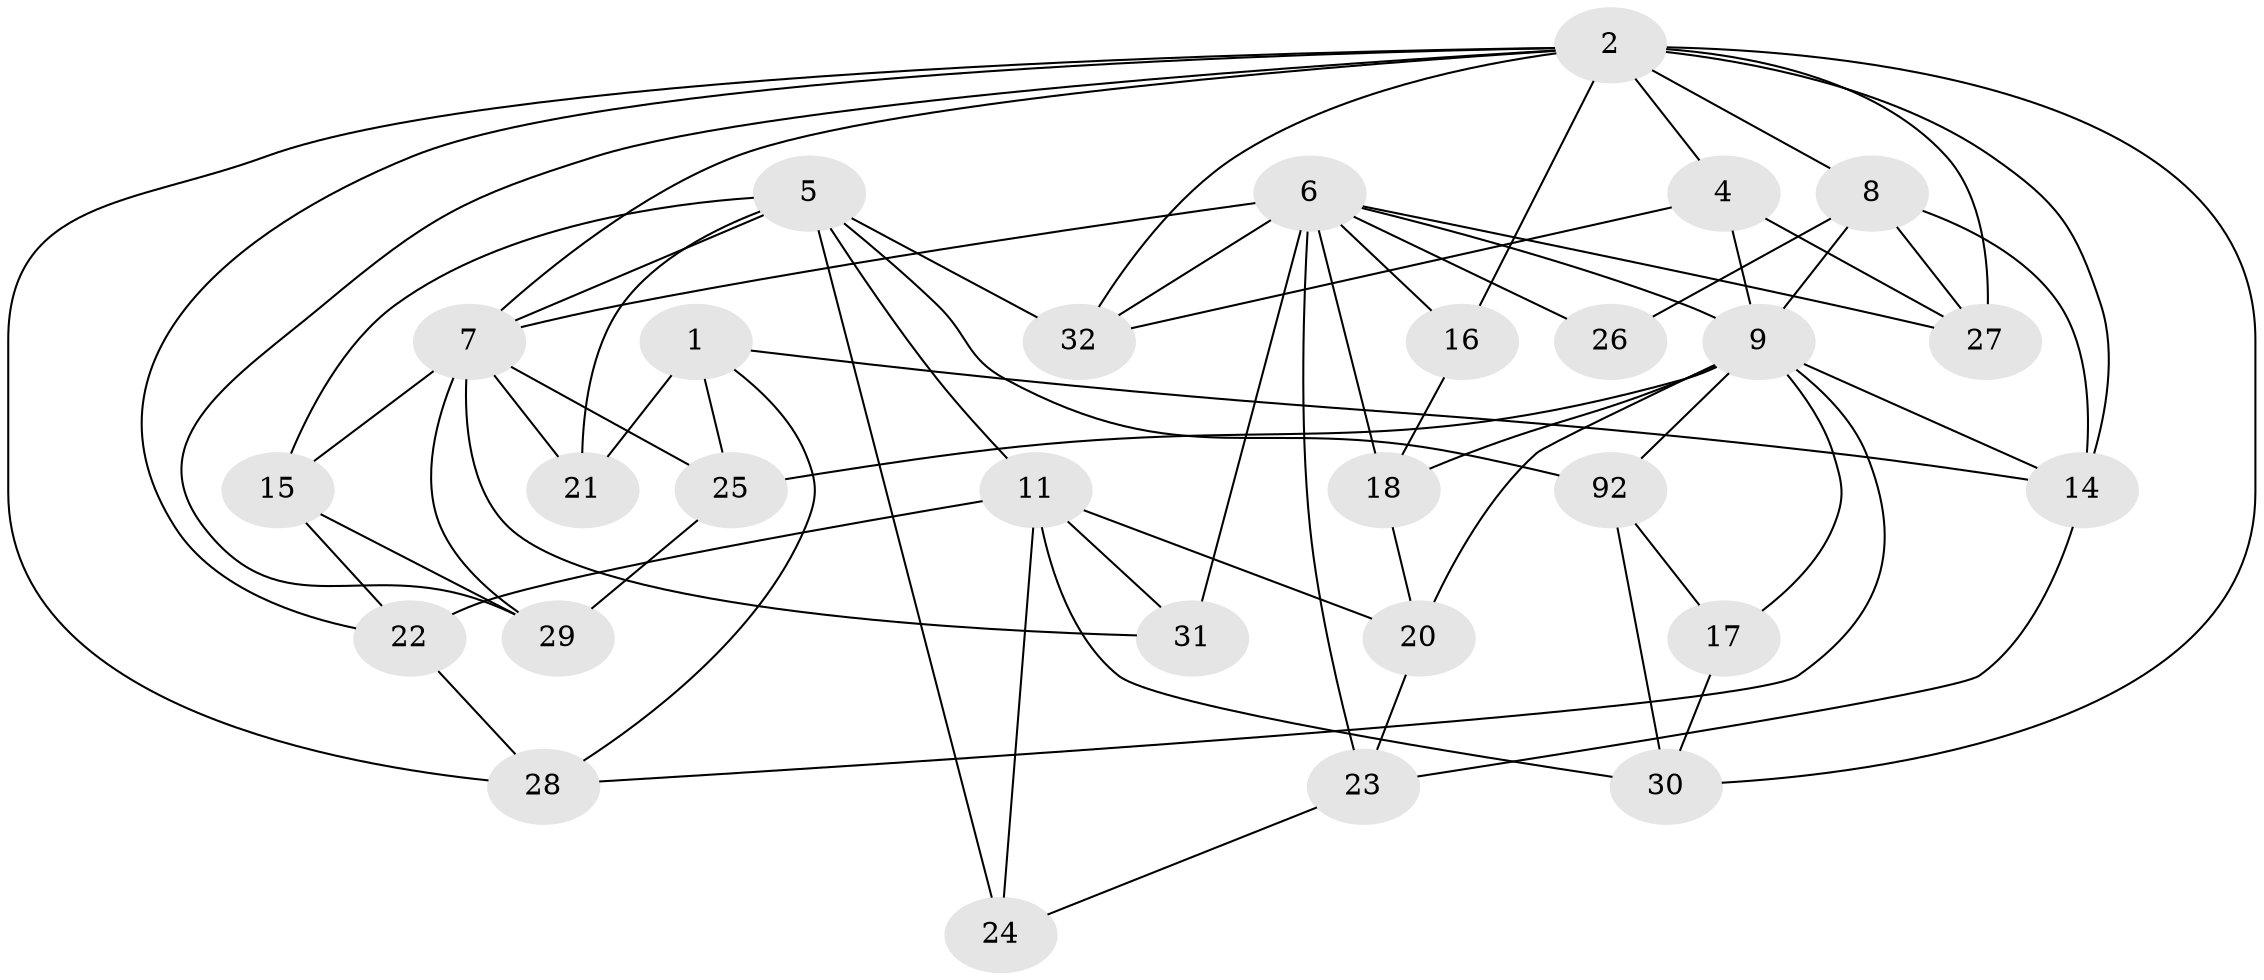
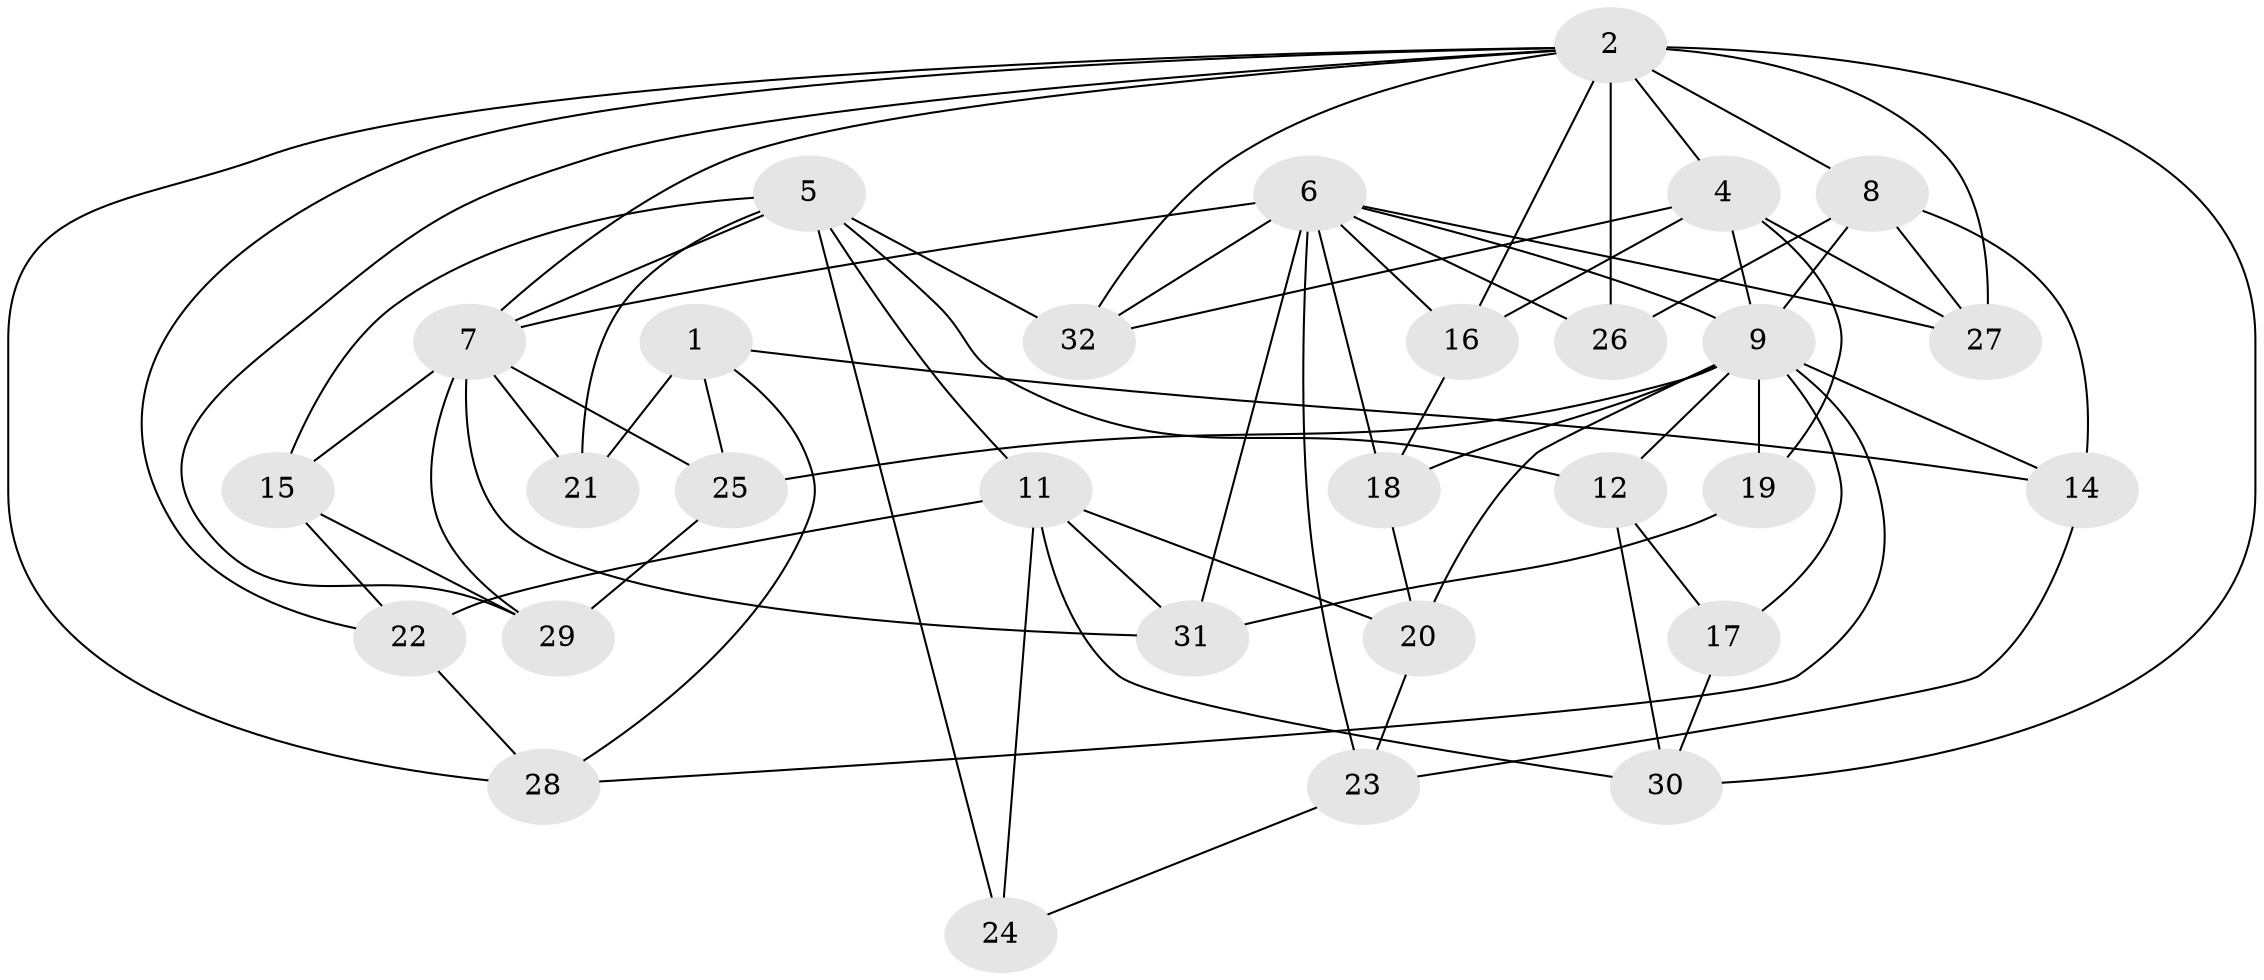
edge "2" -- "14": now "2" -- "26"
edge "4" -- "16": added
node "92": label "92" -> "12"
node "19": added
